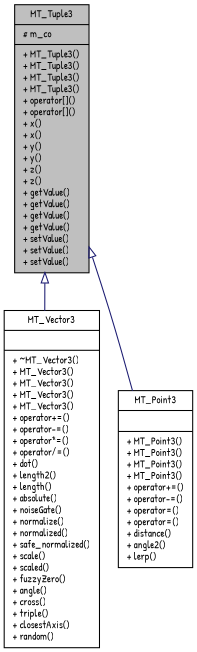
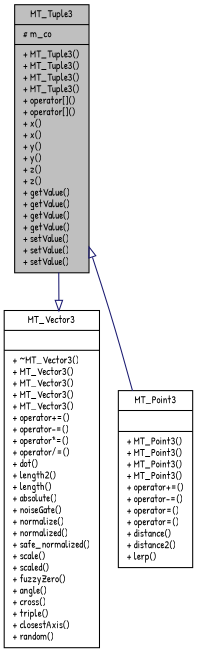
edge "MT_Vector3" -> "MT_Tuple3": reversed
node "MT_Point3": text "+ angle2()" -> "+ distance2()"
